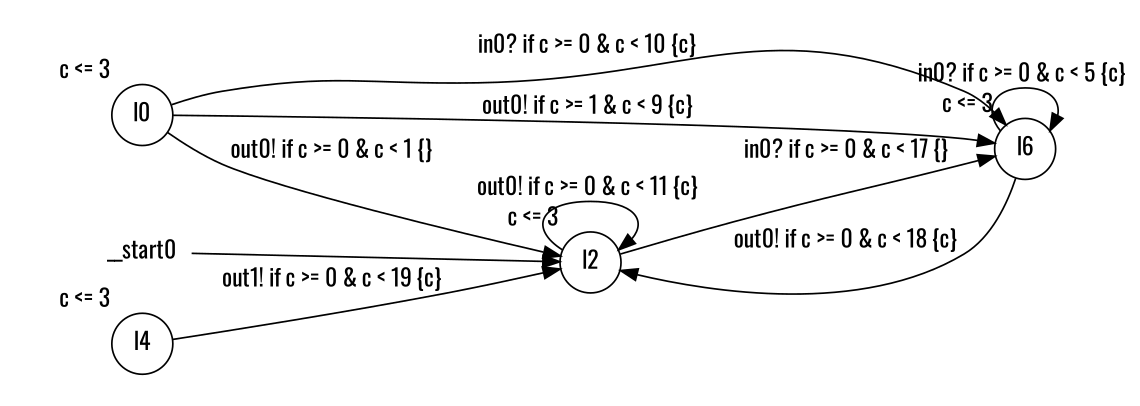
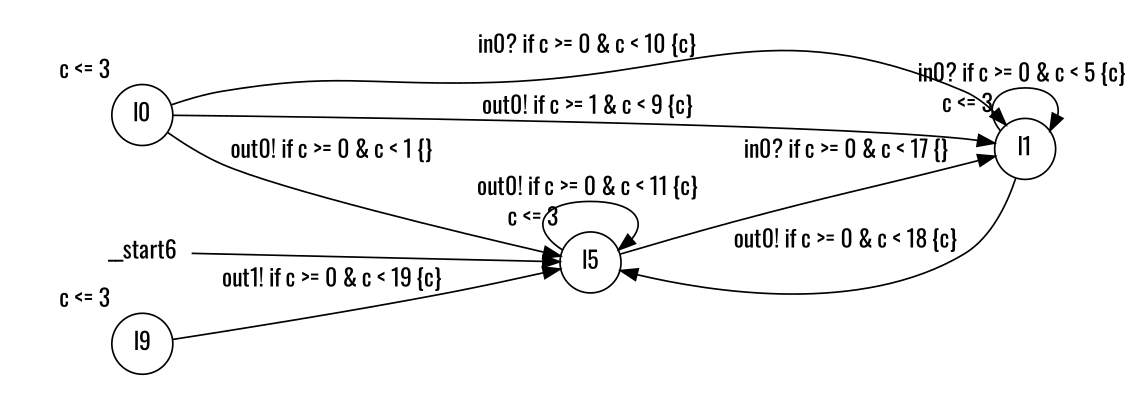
node "l6 c <= 3": label "l6 c <= 3" -> "l1 c <= 3"
node "__start0": label "__start0" -> "__start6"
node "l2 c <= 3": label "l2 c <= 3" -> "l5 c <= 3"
node "l4 c <= 3": label "l4 c <= 3" -> "l9 c <= 3"
